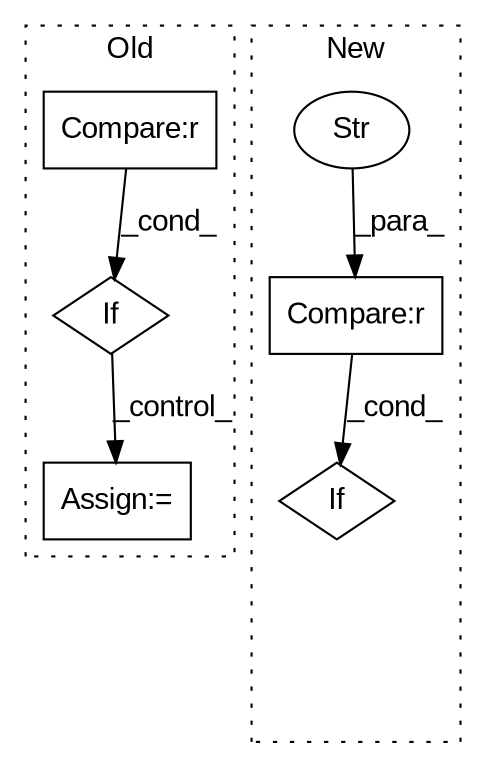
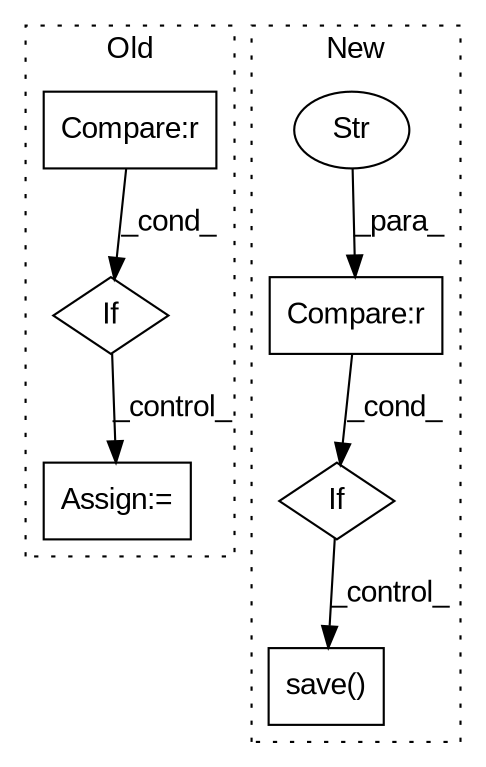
node "save()": added
